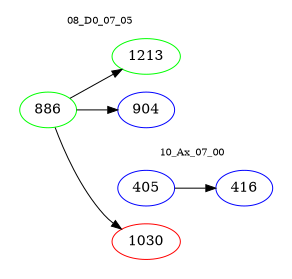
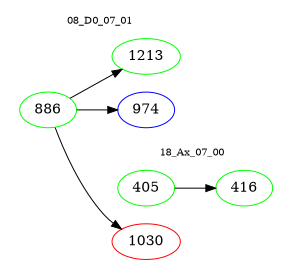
cluster "08_D0_07_05": label "08_D0_07_05" -> "08_D0_07_01"
node "904": label "904" -> "974"
cluster "10_Ax_07_00": label "10_Ax_07_00" -> "18_Ax_07_00"
node "405": color blue -> green
node "416": color blue -> green
